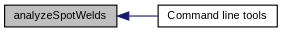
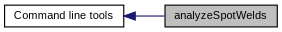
edge "Command line tools" -> "analyzeSpotWelds": reversed
